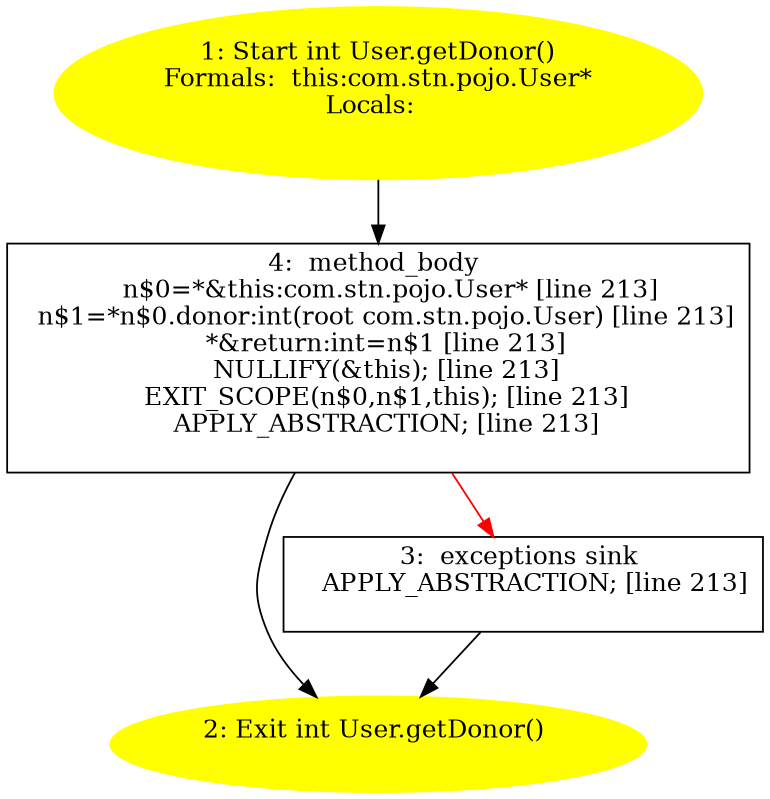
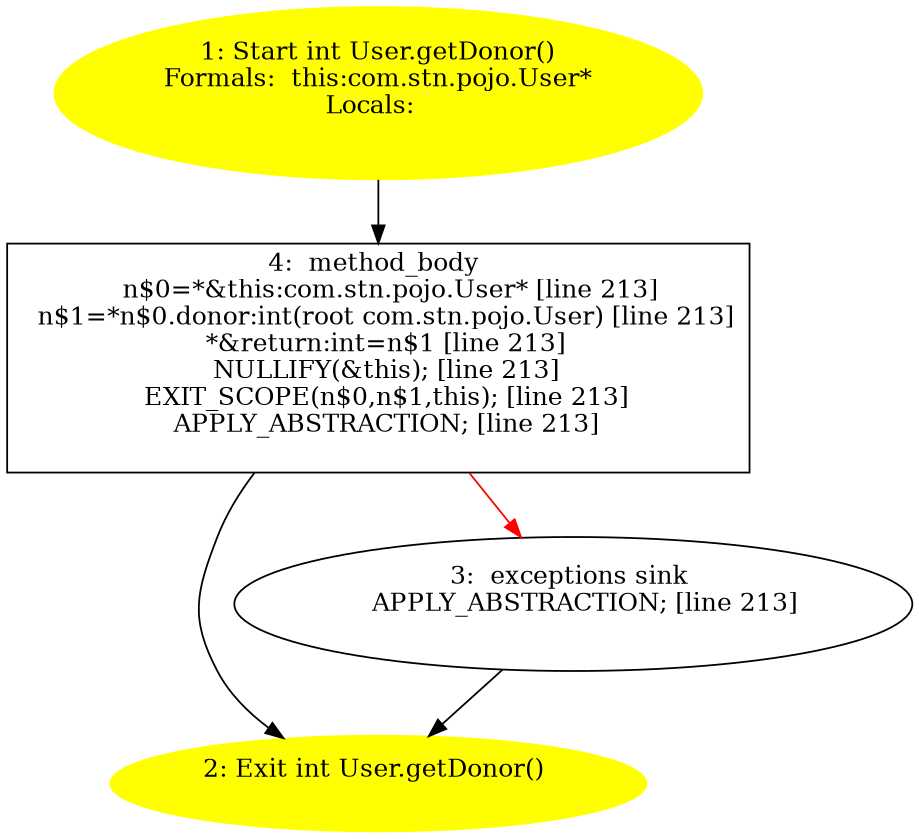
node "3:  exceptions sink APPLY_ABSTRACTION; [line 213]": shape box -> ellipse
